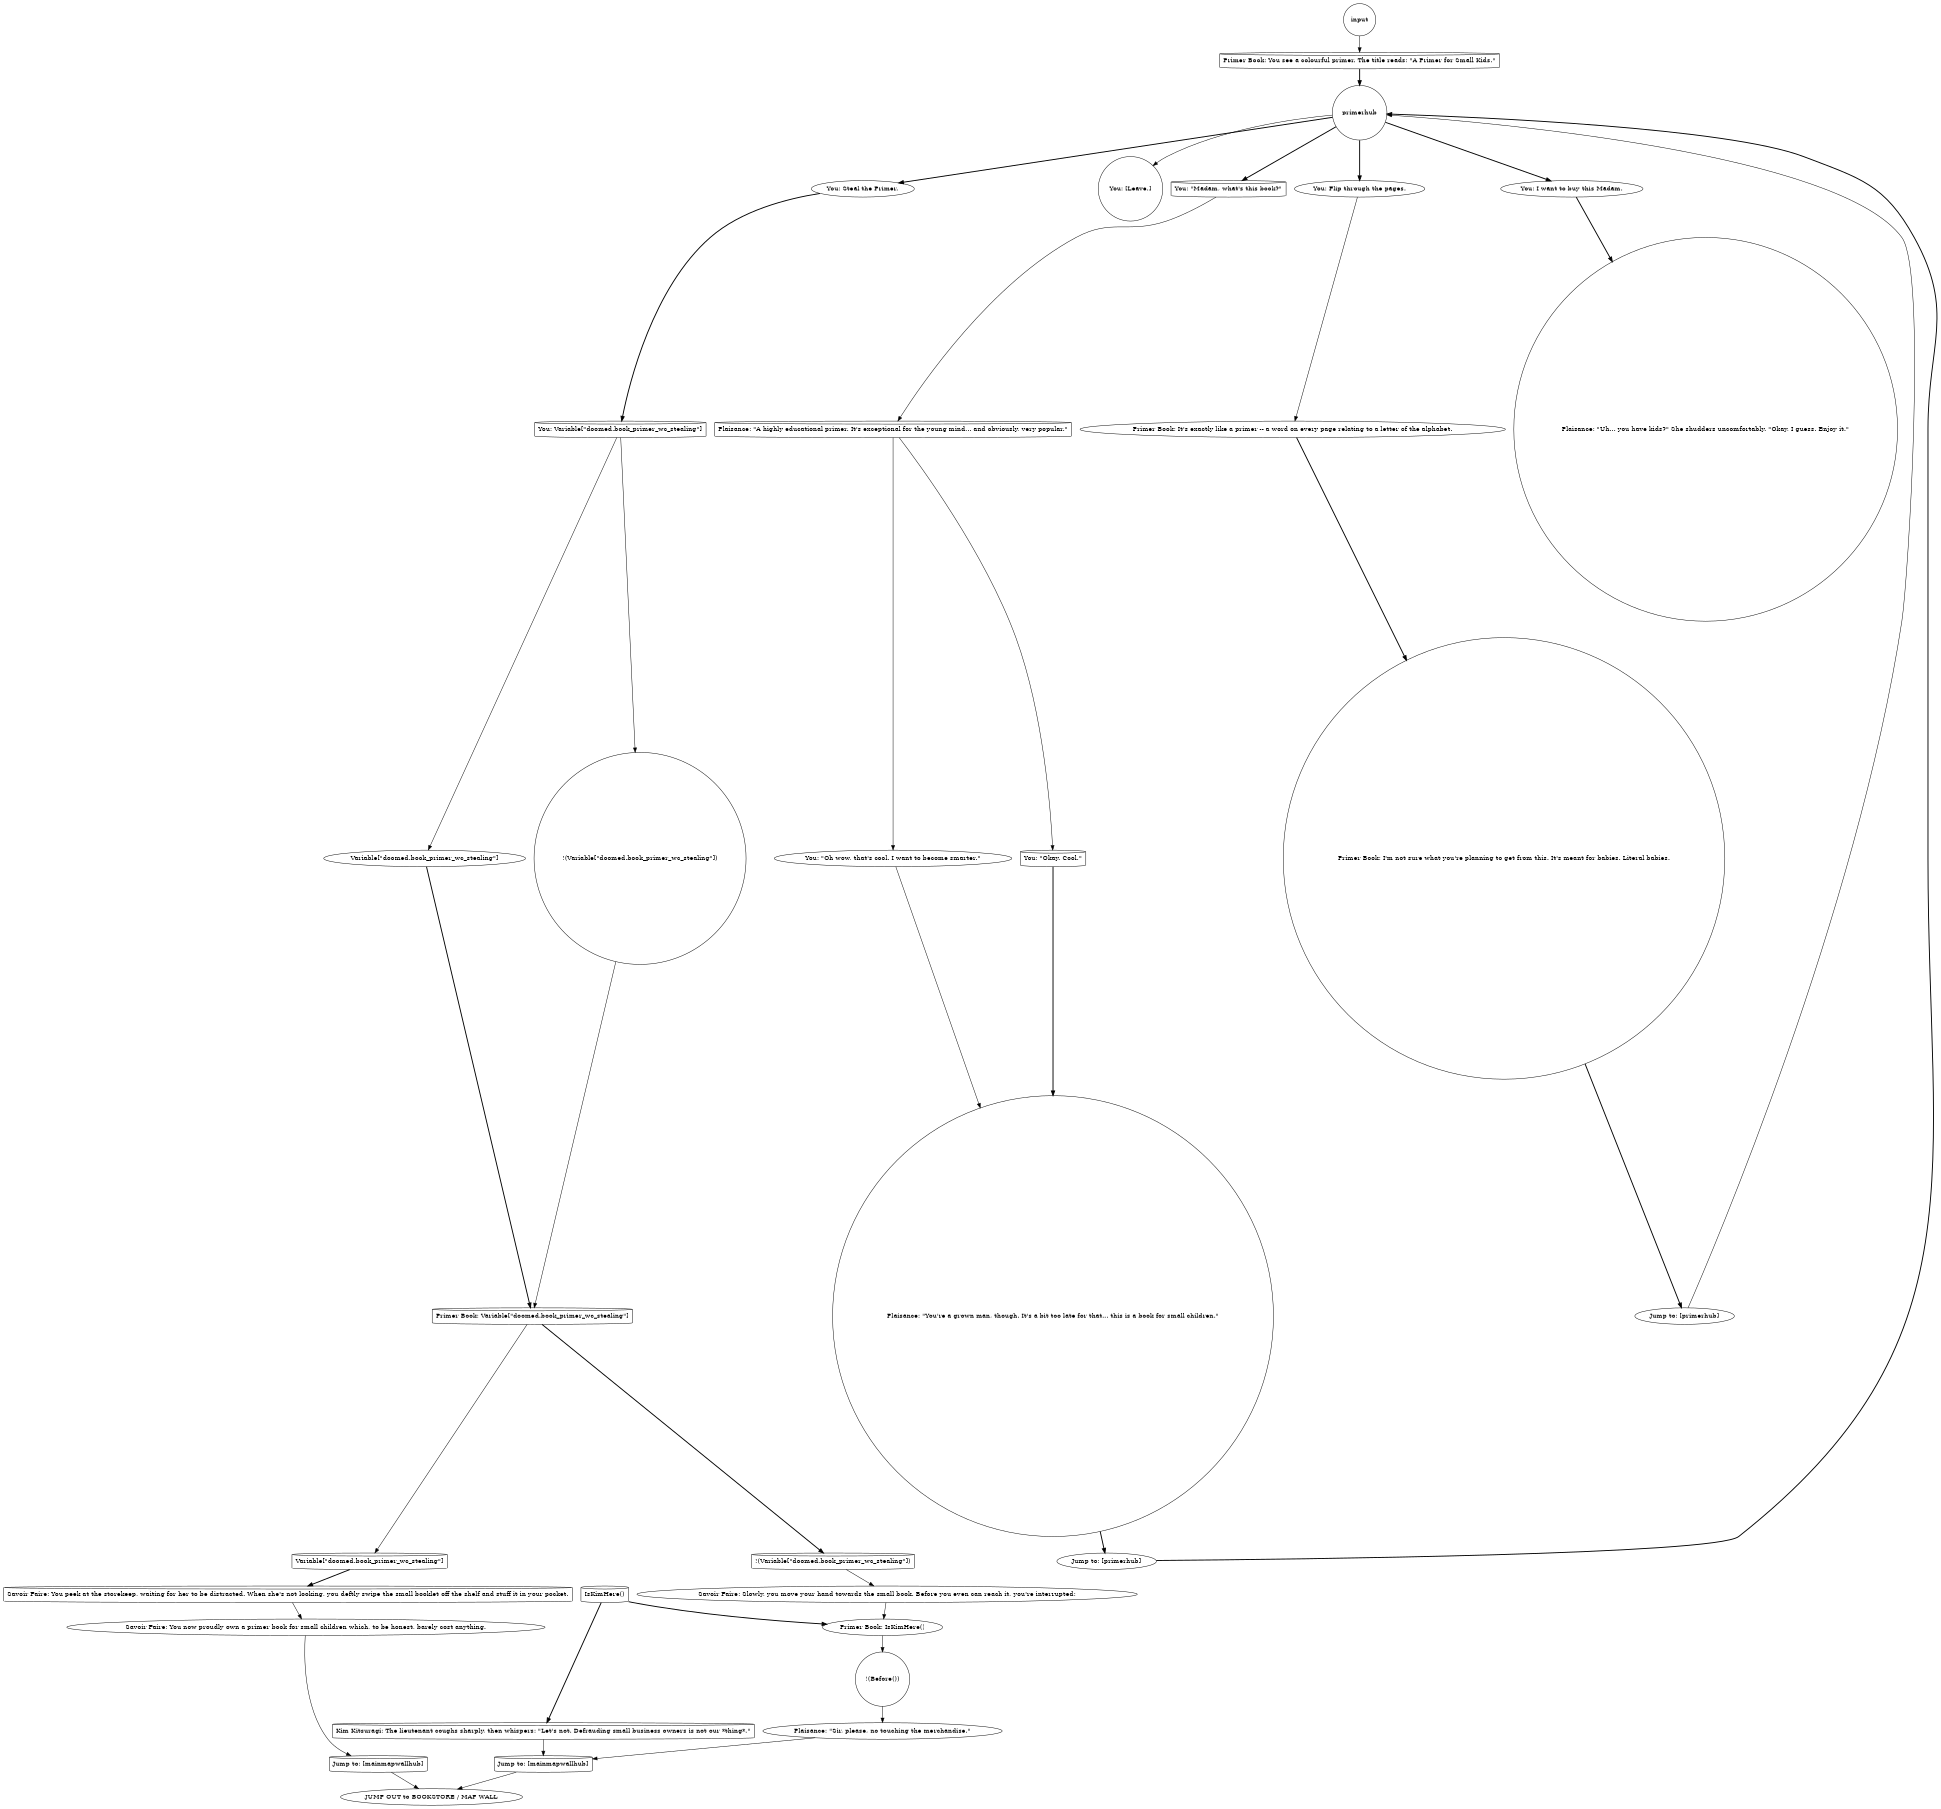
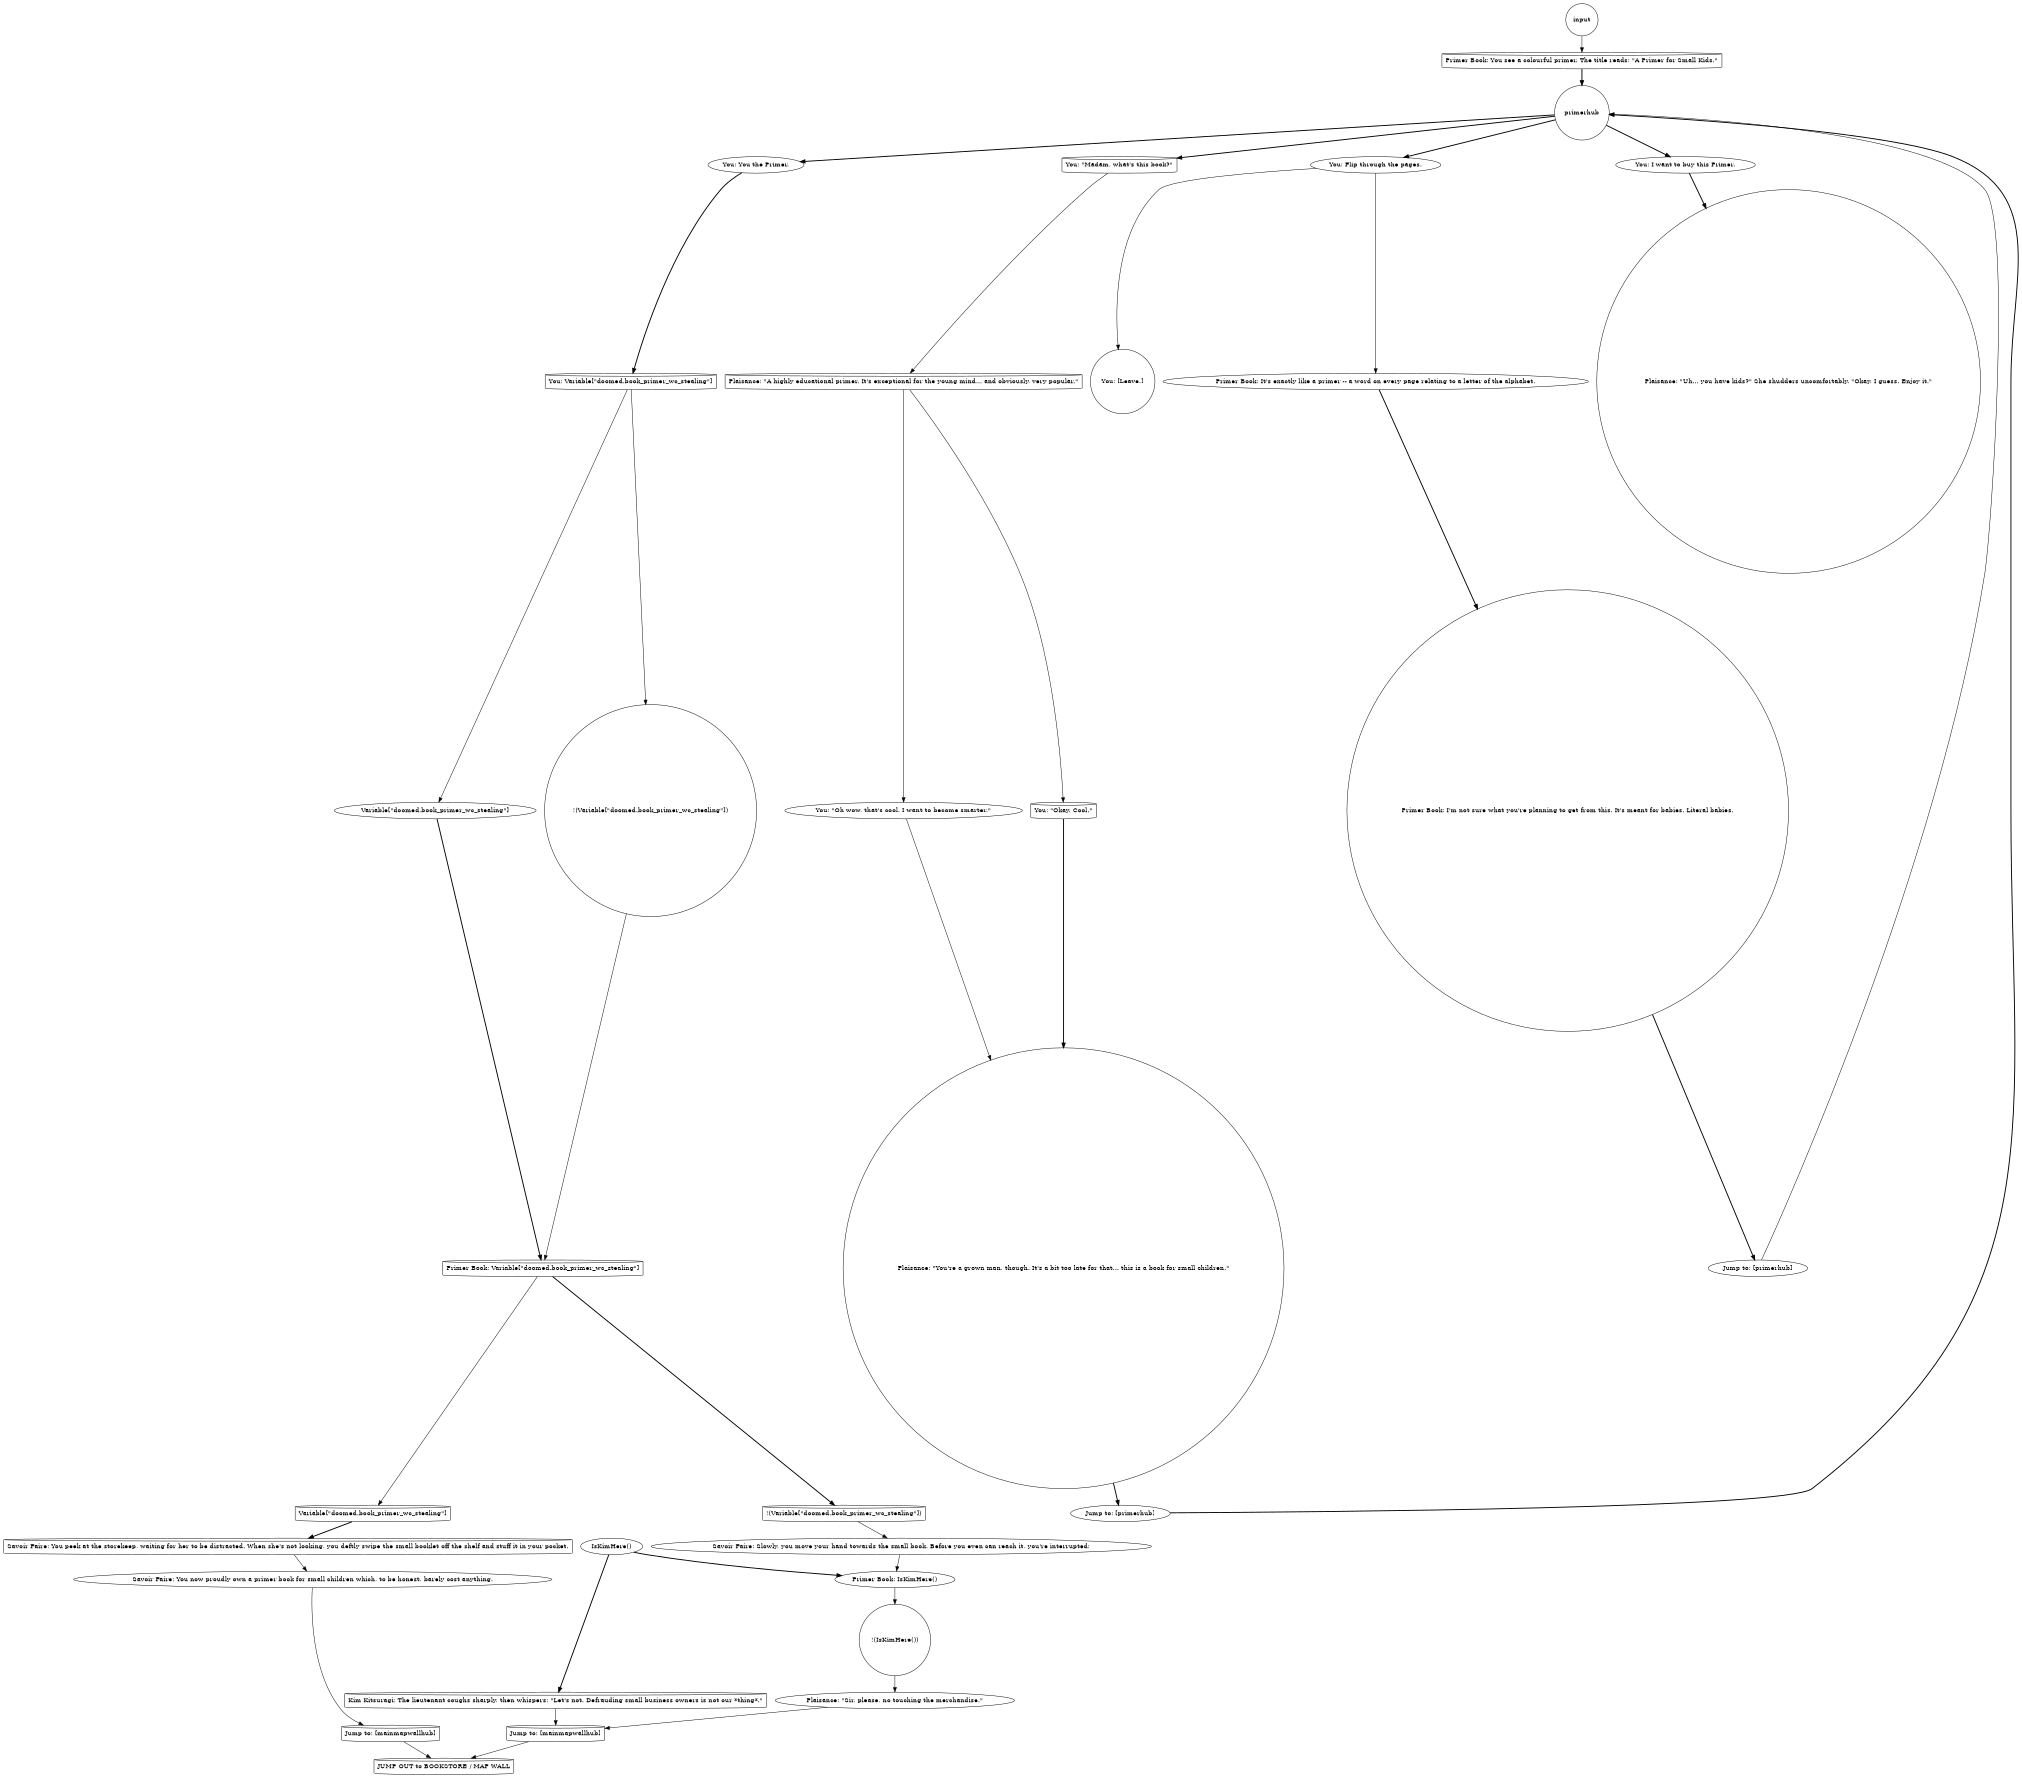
edge "primerhub" -> "You: [Leave.]": now "You: Flip through the pages." -> "You: [Leave.]"
node "You: Steal the Primer.": label "You: Steal the Primer." -> "You: You the Primer."
node "You: I want to buy this Madam.": label "You: I want to buy this Madam." -> "You: I want to buy this Primer."
node "IsKimHere()": shape cylinder -> ellipse
node "!(Before())": label "!(Before())" -> "!(IsKimHere())"
node "JUMP OUT to BOOKSTORE / MAP WALL": shape ellipse -> cylinder
